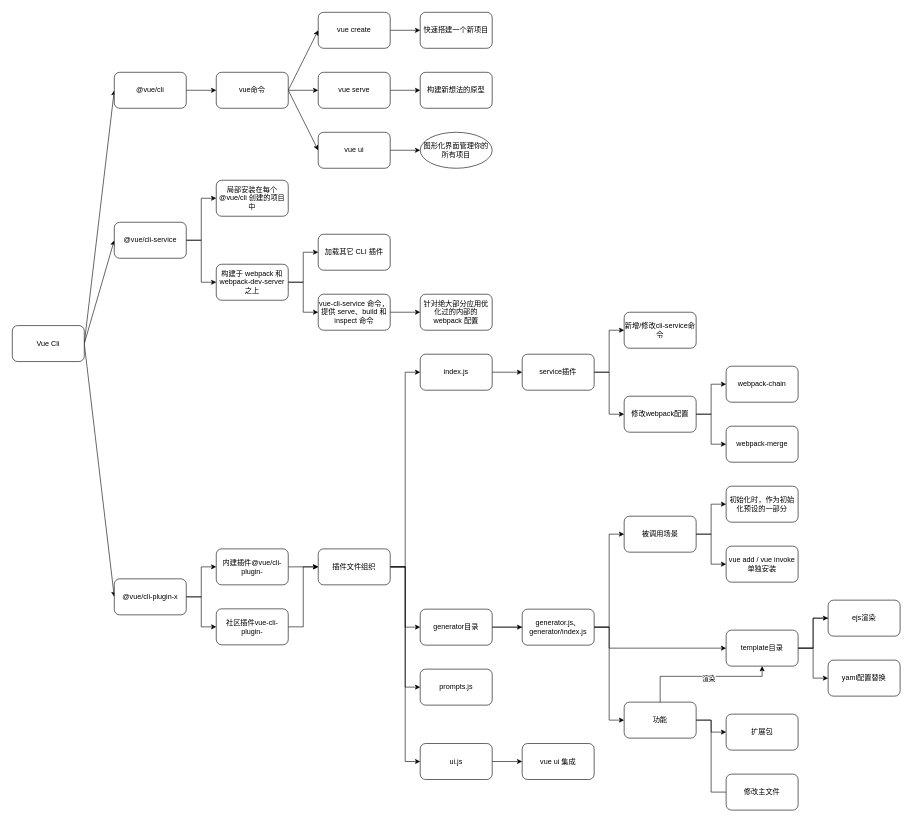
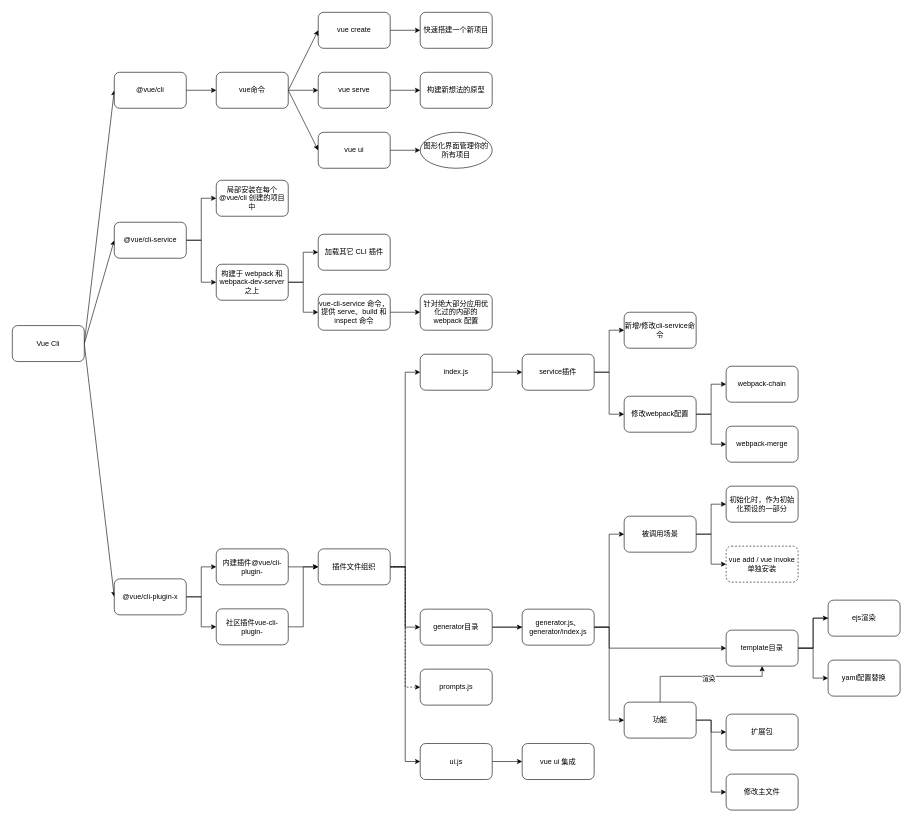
node "vue add / vue invoke单独安装": style solid -> dashed
edge "插件文件组织" -> "prompts.js": style solid -> dashed
edge "功能" -- "修改主文件": arrowhead none -> classic
